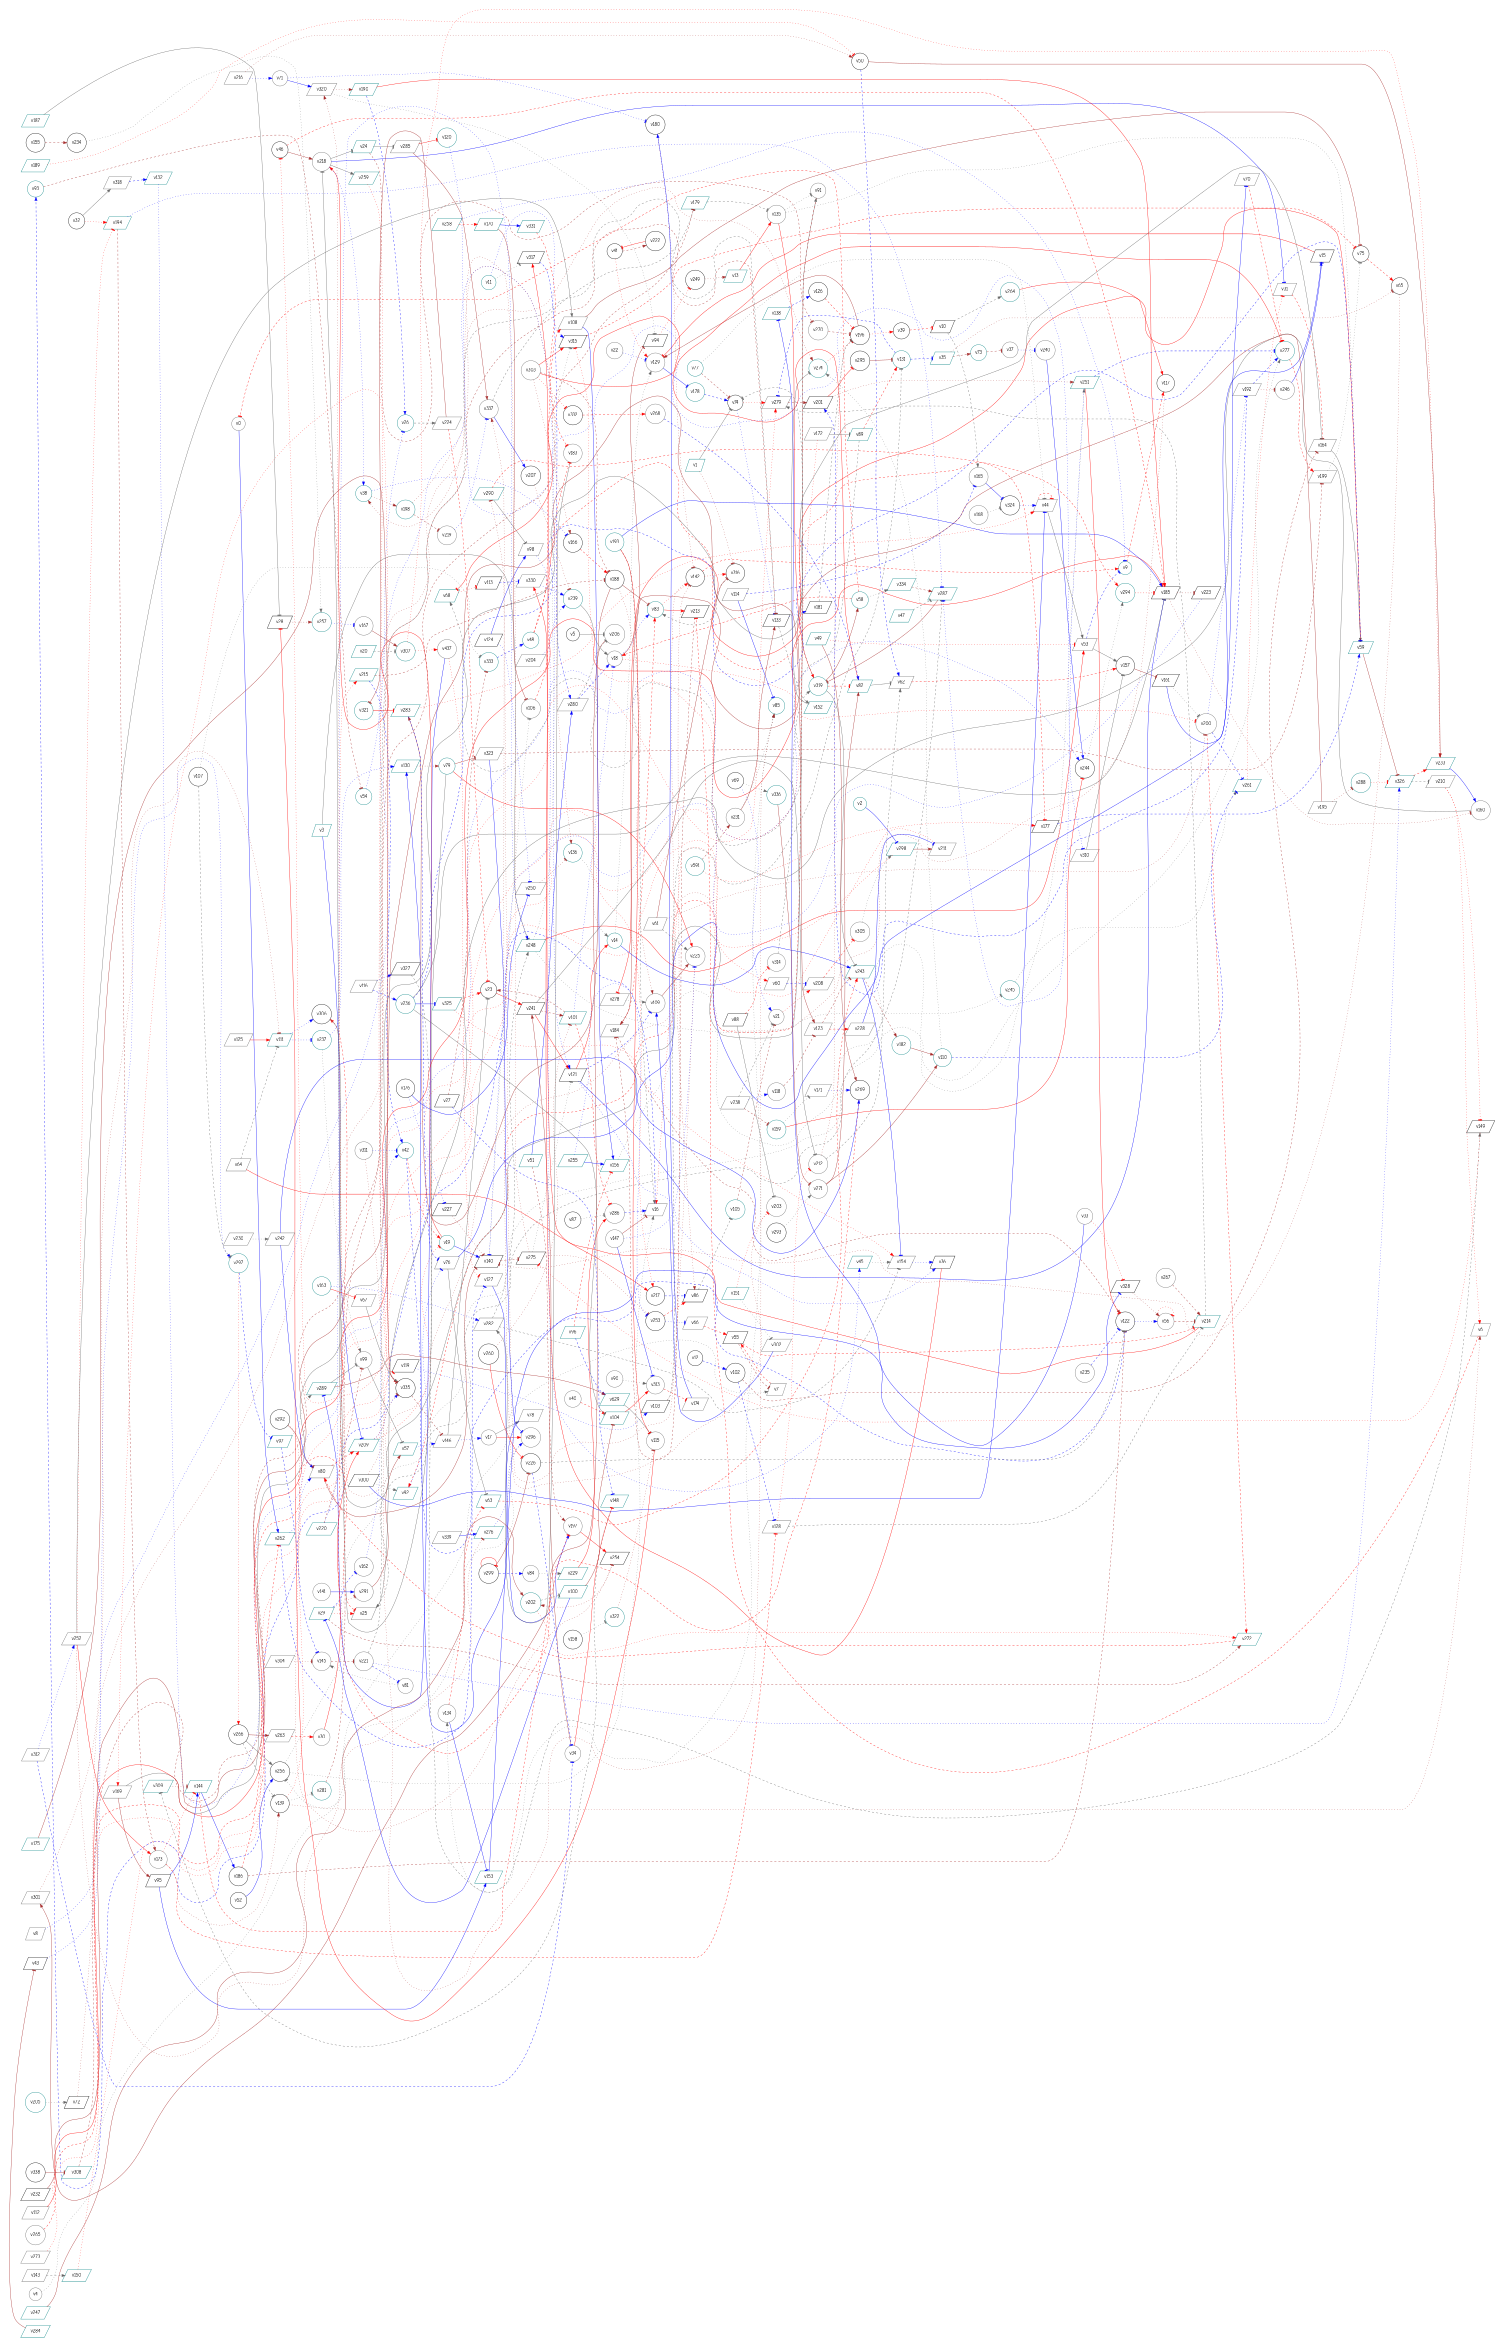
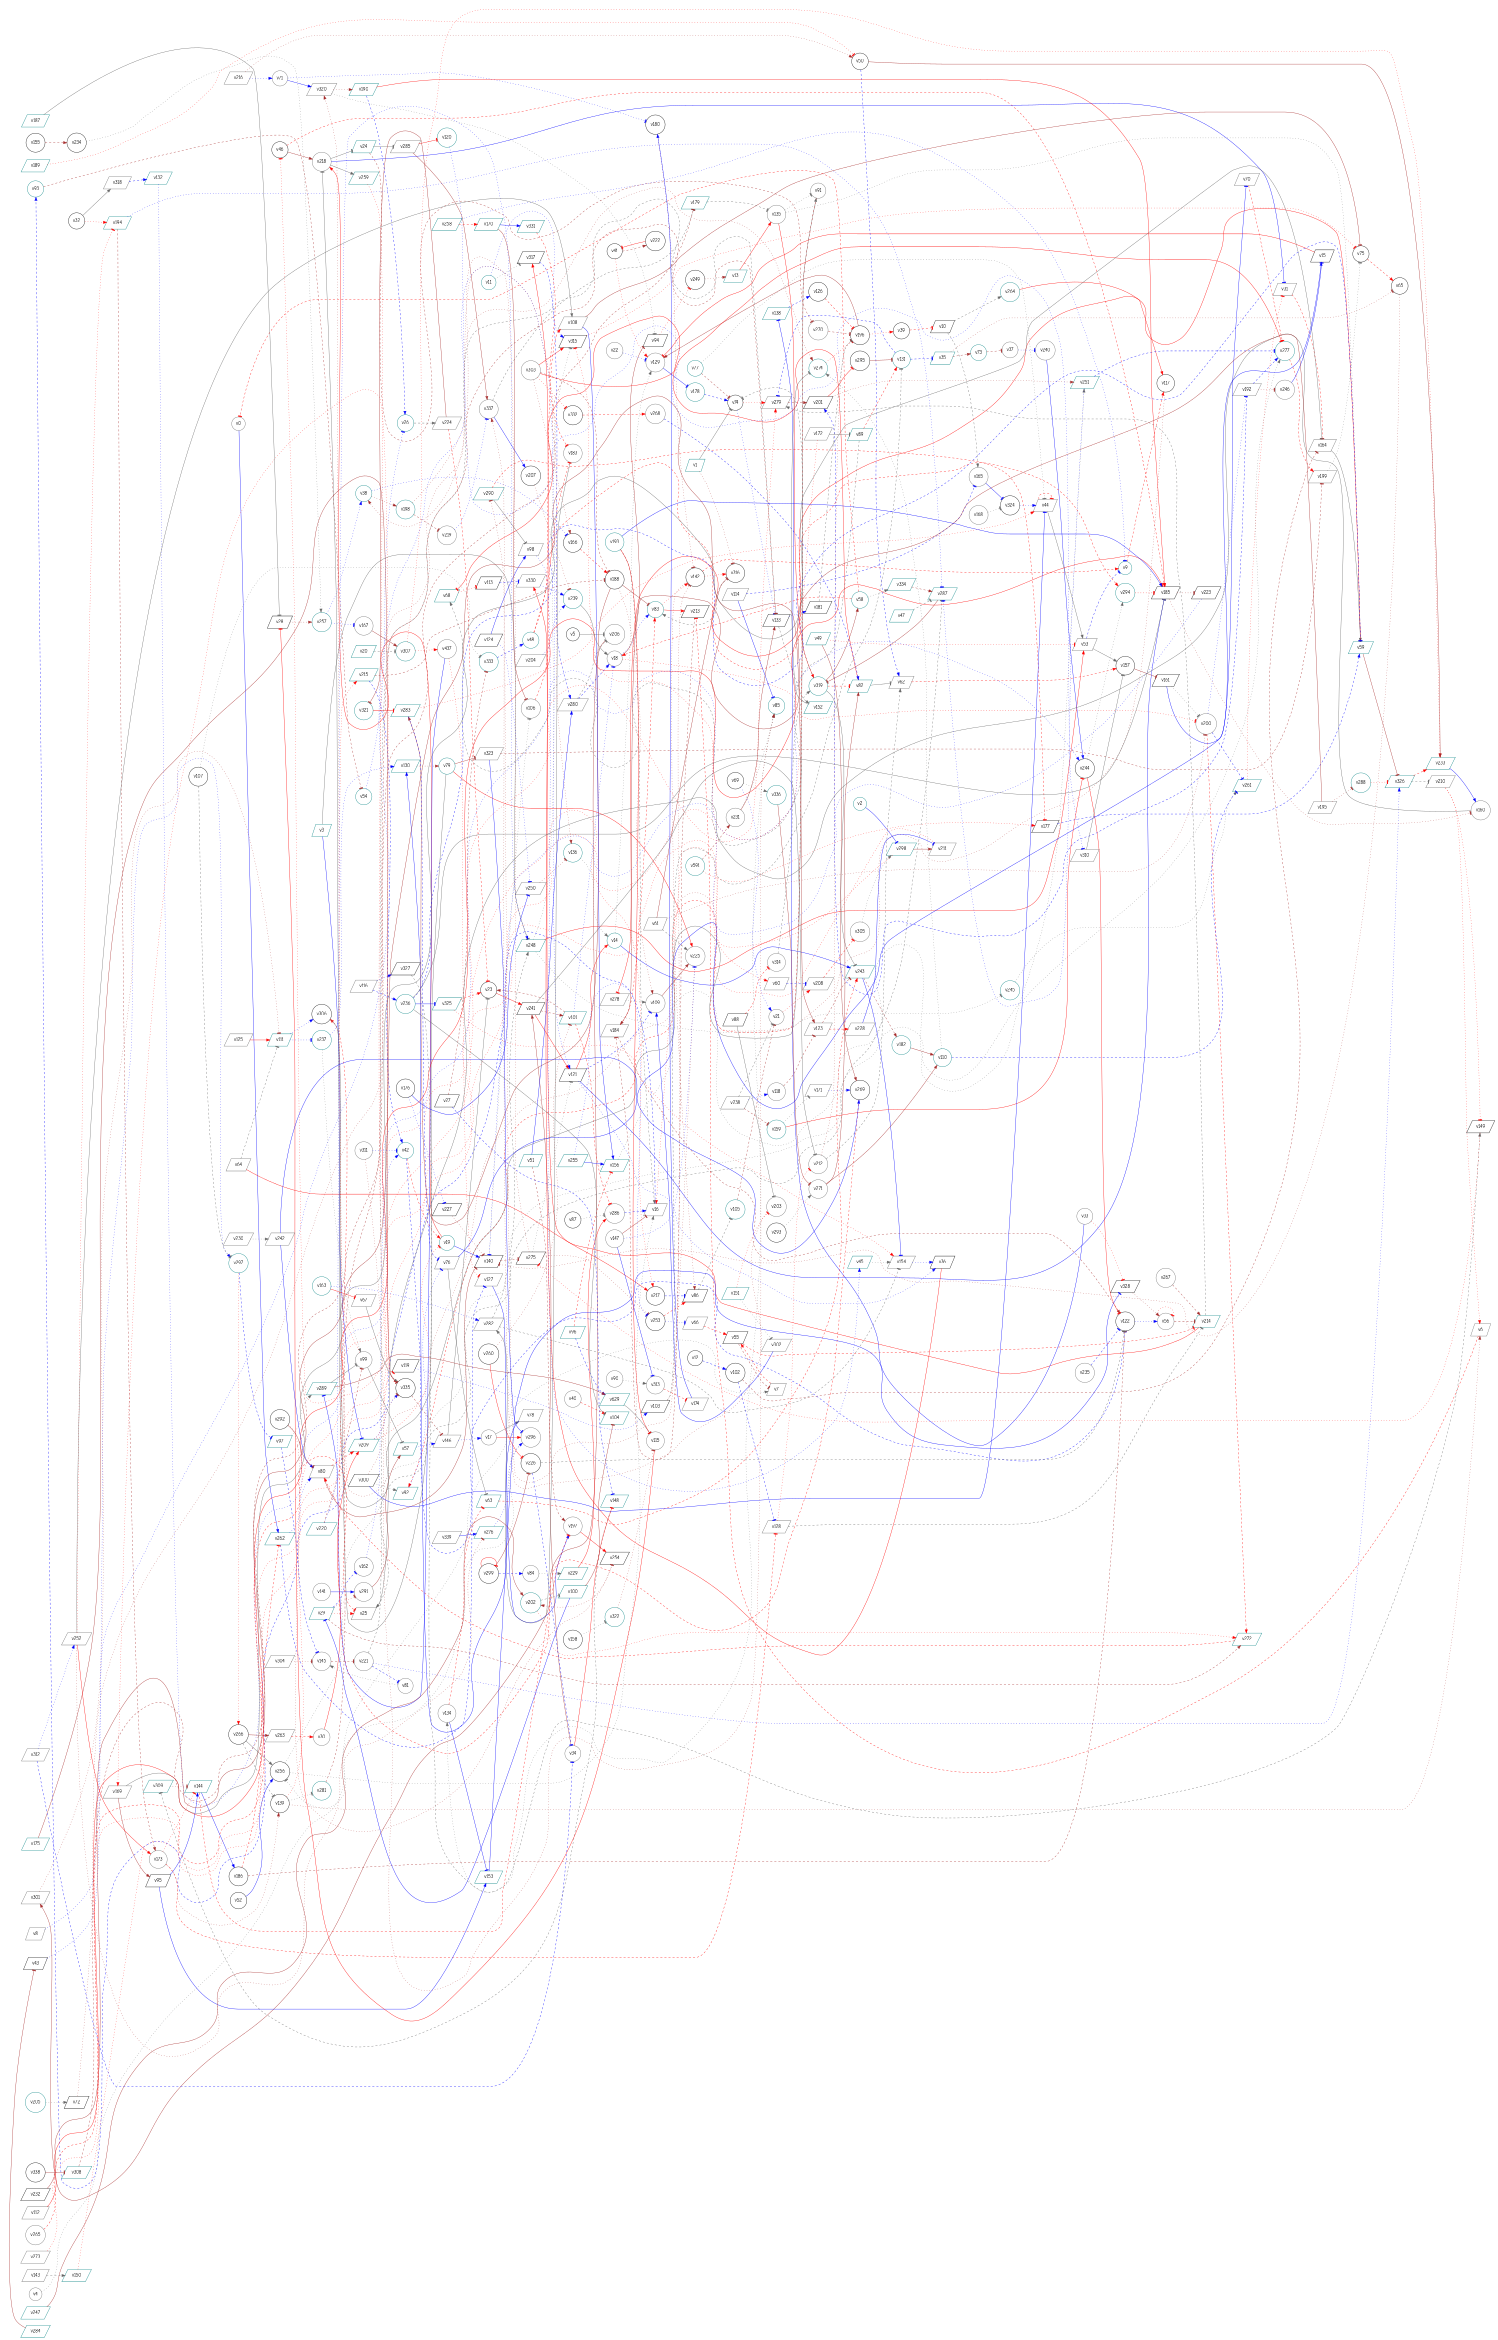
edge "v315" -> "v75": style dashed -> dotted
edge "v218" -> "v38": now "v257" -> "v38"
edge "v251" -> "v122": now "v244" -> "v122"
edge "v104" -> "v313": removed
